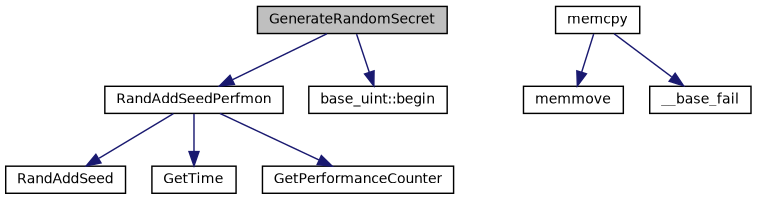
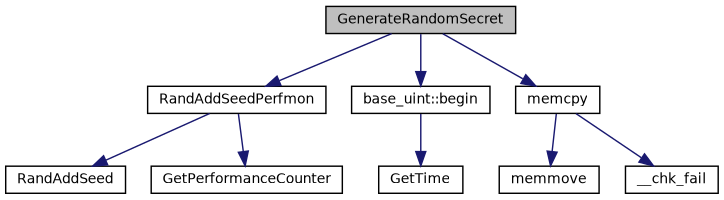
edge "GenerateRandomSecret" -> "memcpy": added
node "__base_fail": label "__base_fail" -> "__chk_fail"
edge "RandAddSeedPerfmon" -> "GetTime": now "base_uint::begin" -> "GetTime"
